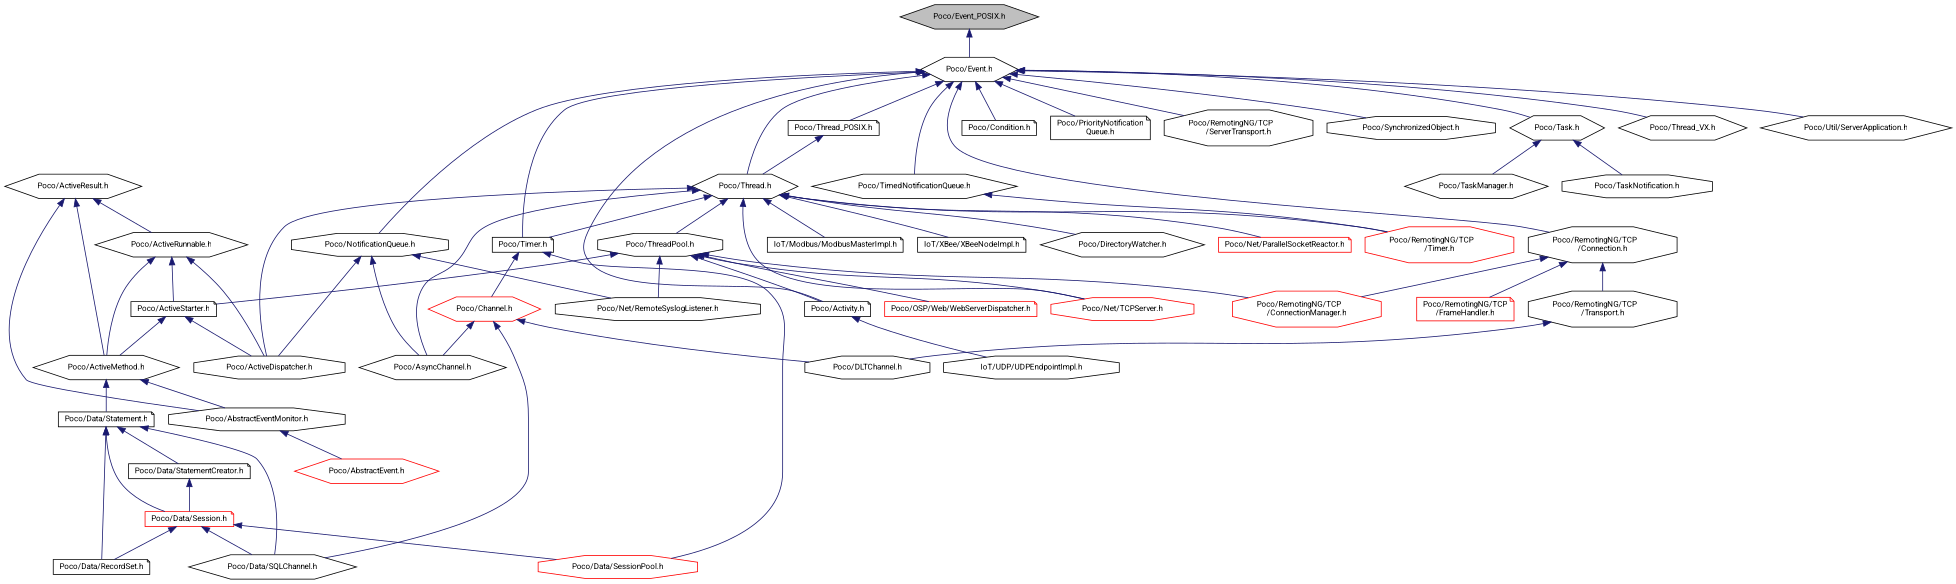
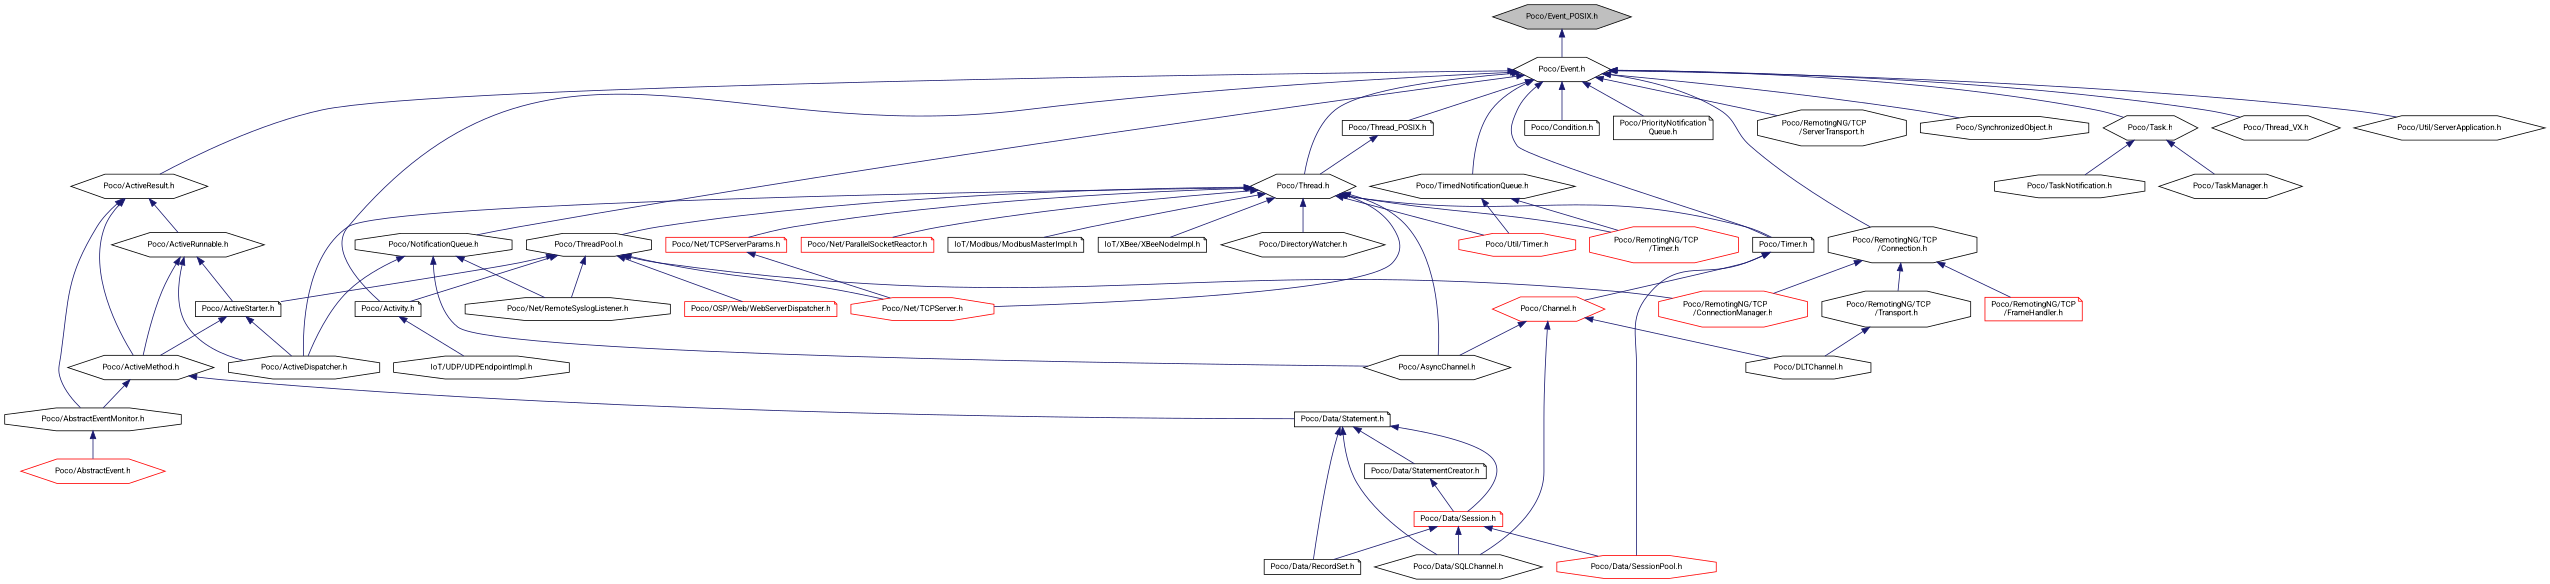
edge "Poco/ActiveResult.h" -> "Poco/Event.h": added
node "Poco/Net/TCPServerParams.h": added
node "Poco/Util/Timer.h": added
